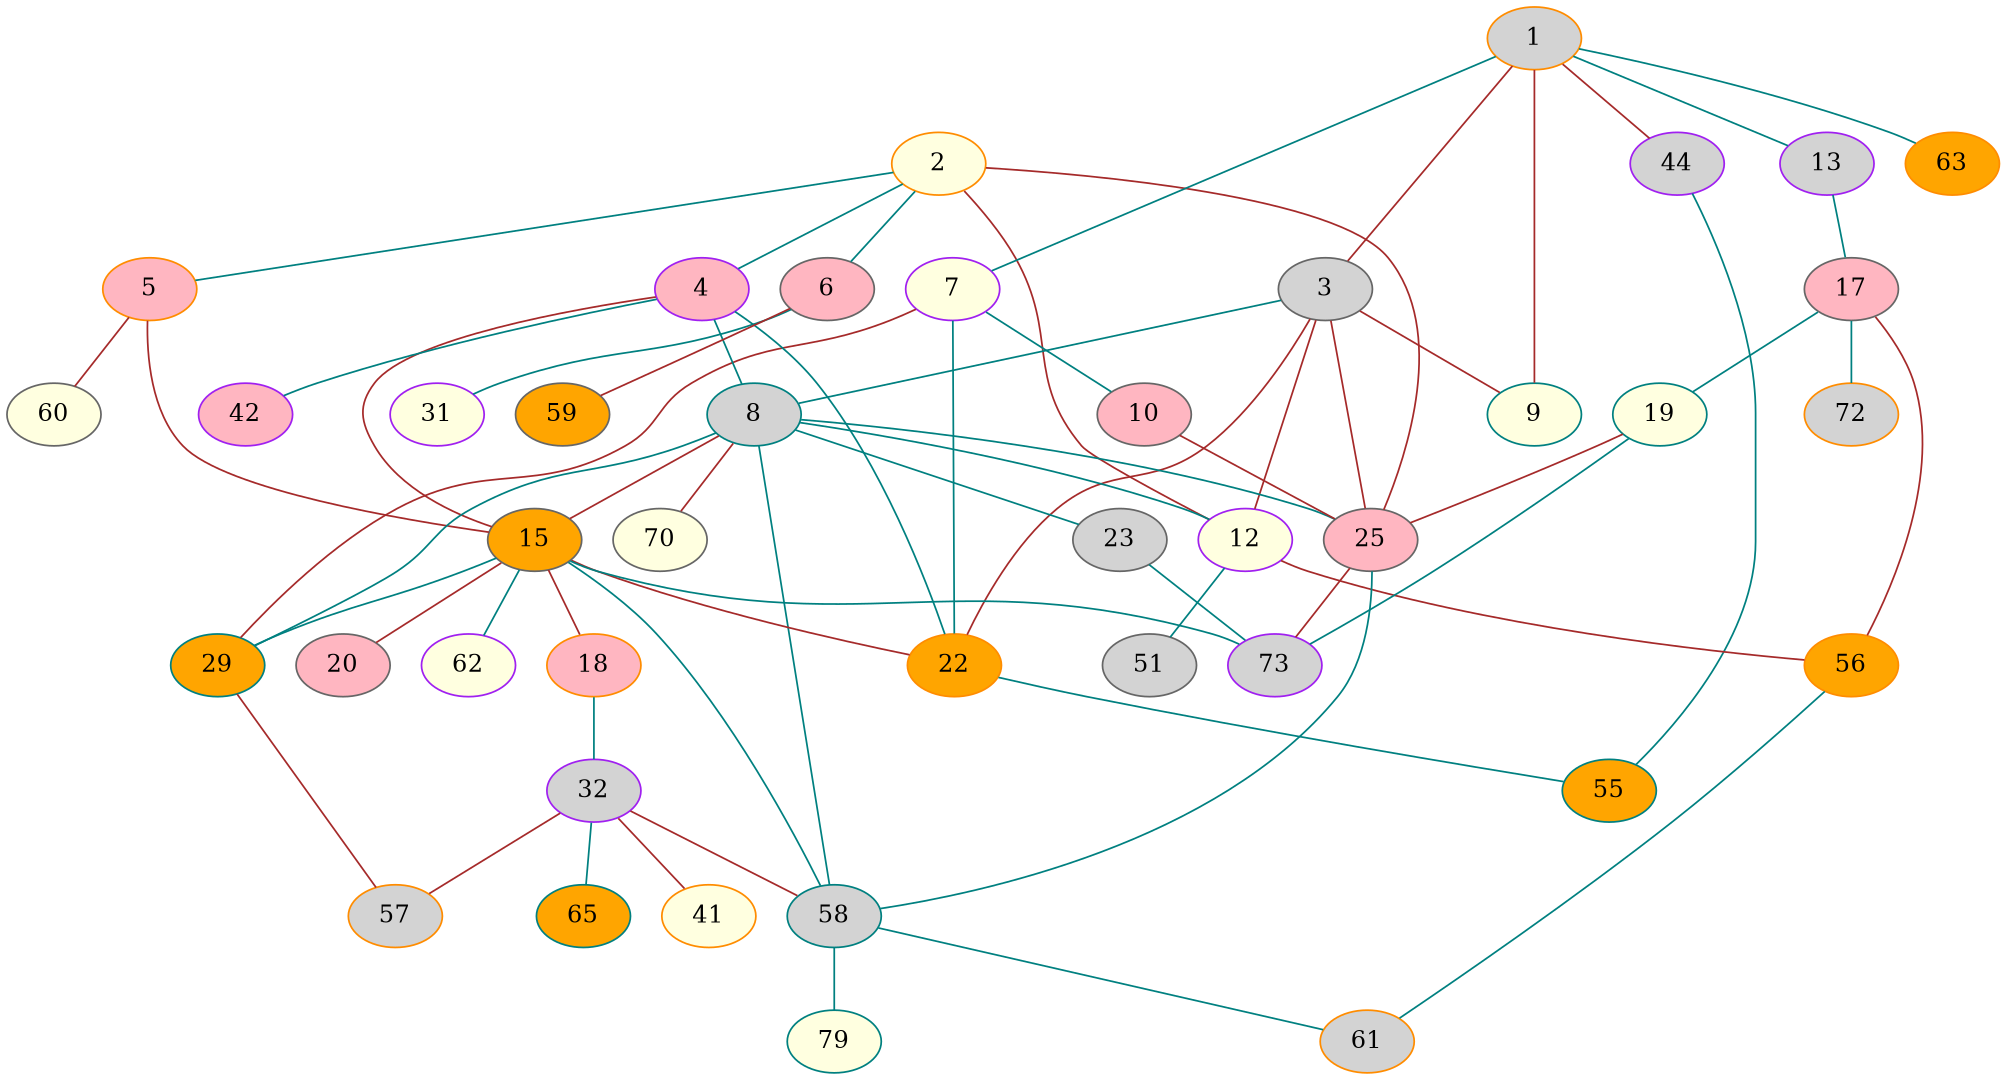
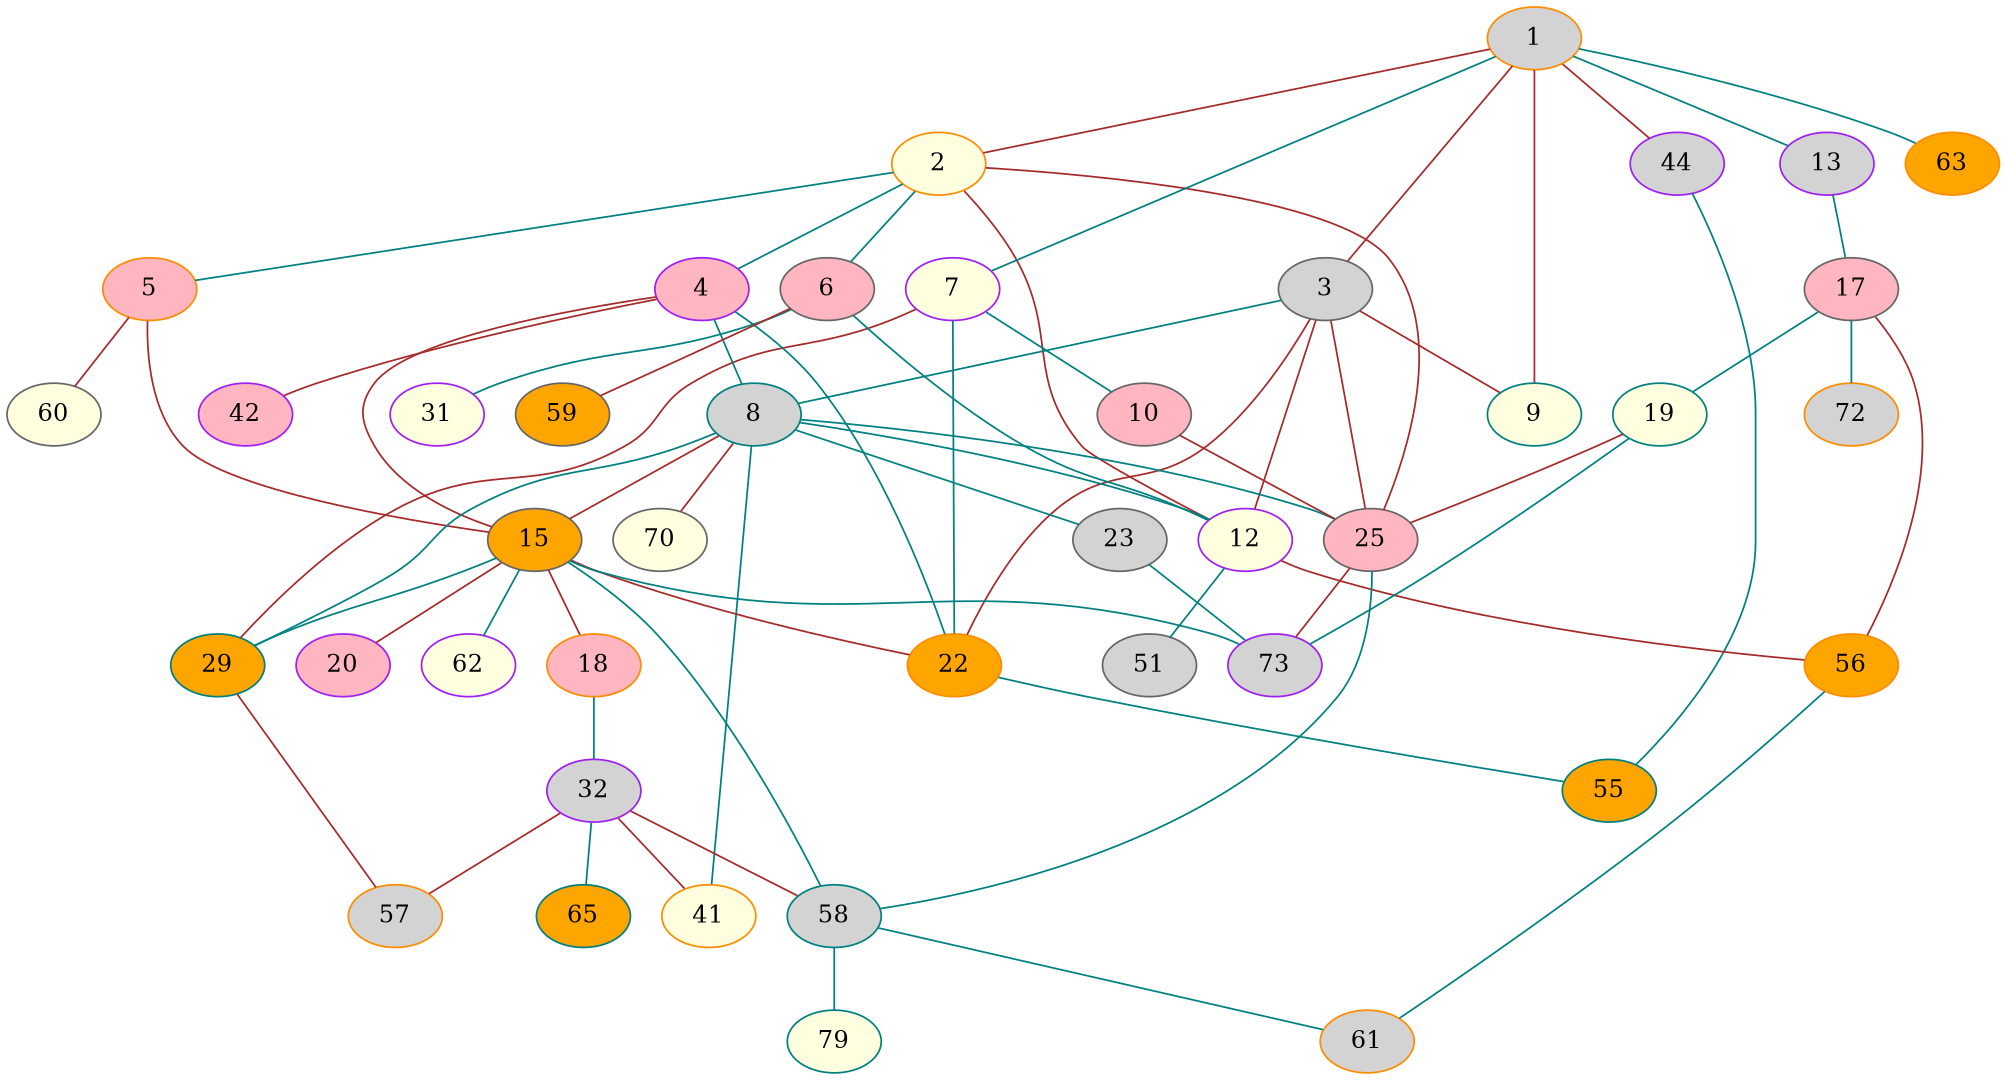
edge "1" -- "2": added
edge "4" -- "42": color teal -> brown
edge "6" -- "12": added
node "20": color gray40 -> purple
edge "8" -- "58": now "8" -- "41"
